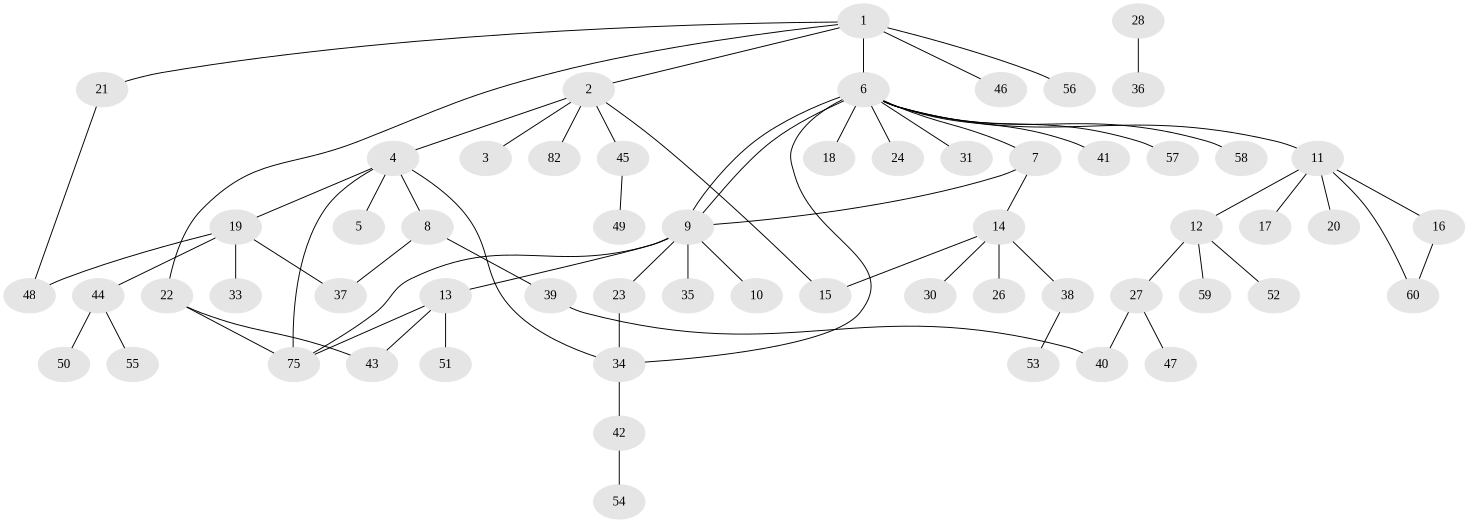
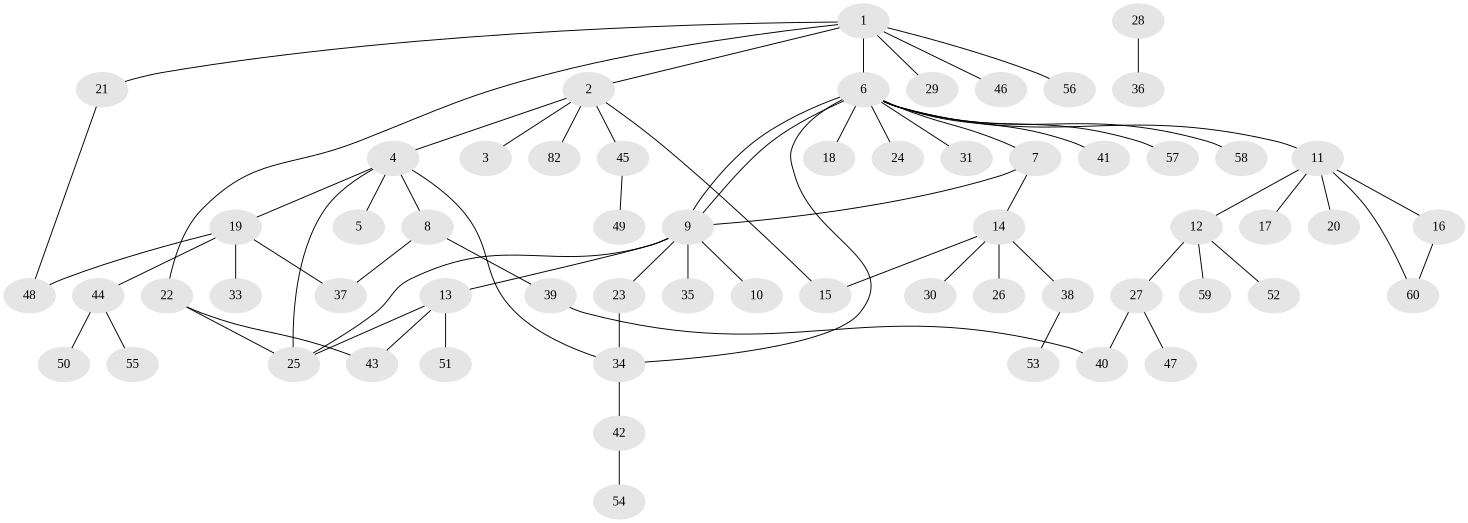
node "29": added
node "75": label "75" -> "25"
